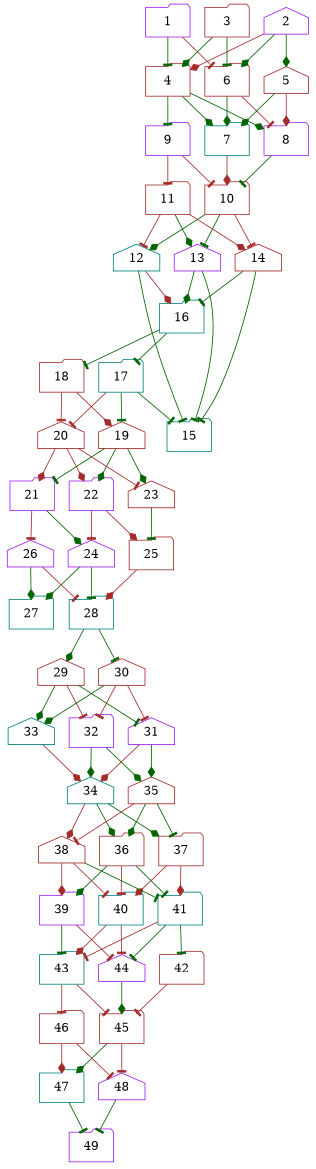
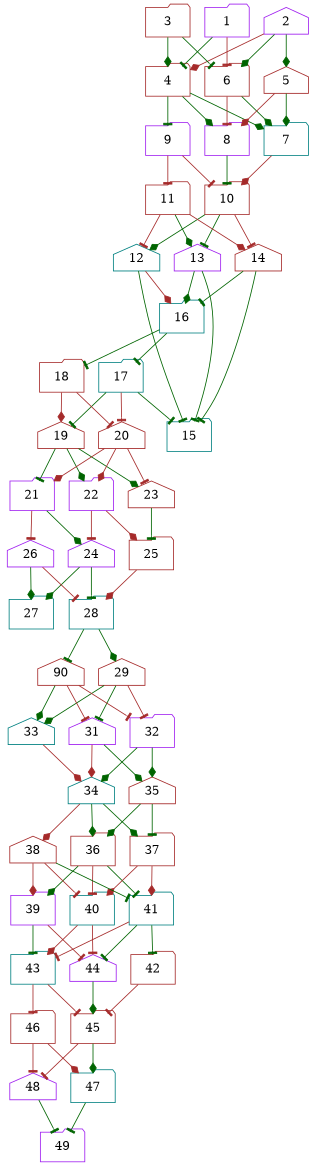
node "30": label "30" -> "90"
edge "35" -> "38": removed
